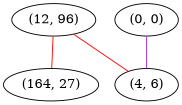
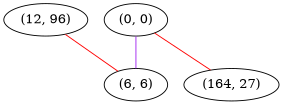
edge "(12, 96)" -- "(164, 27)": now "(0, 0)" -- "(164, 27)"
node "(4, 6)": label "(4, 6)" -> "(6, 6)"
